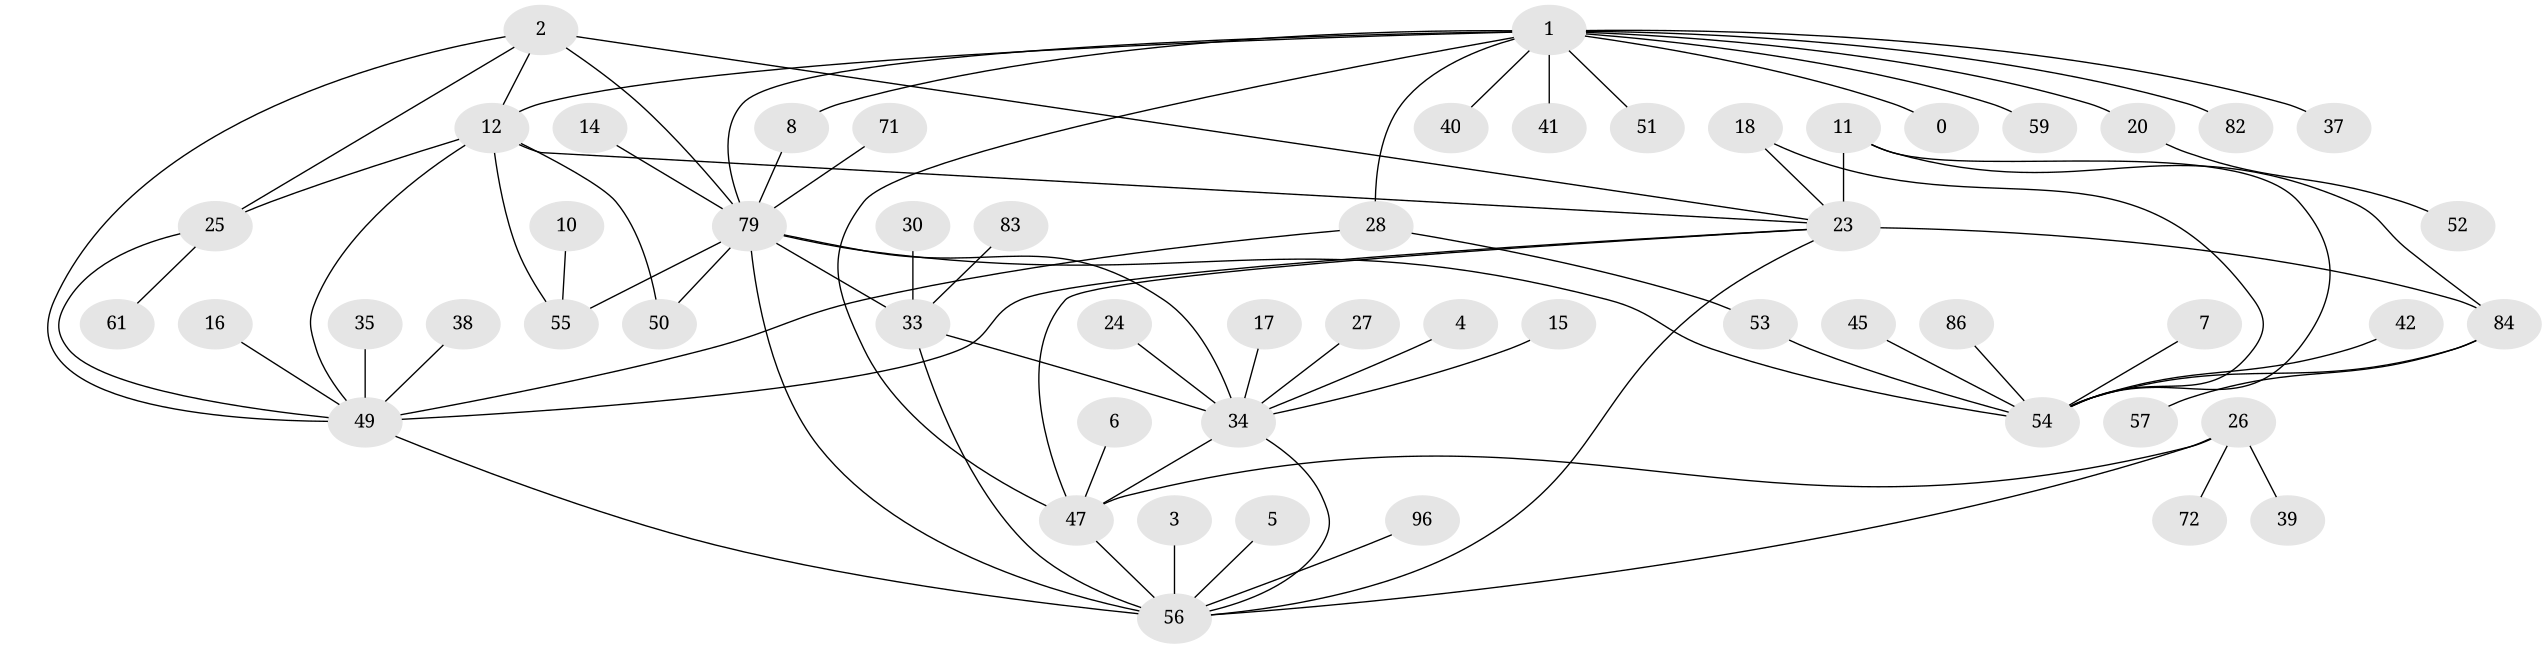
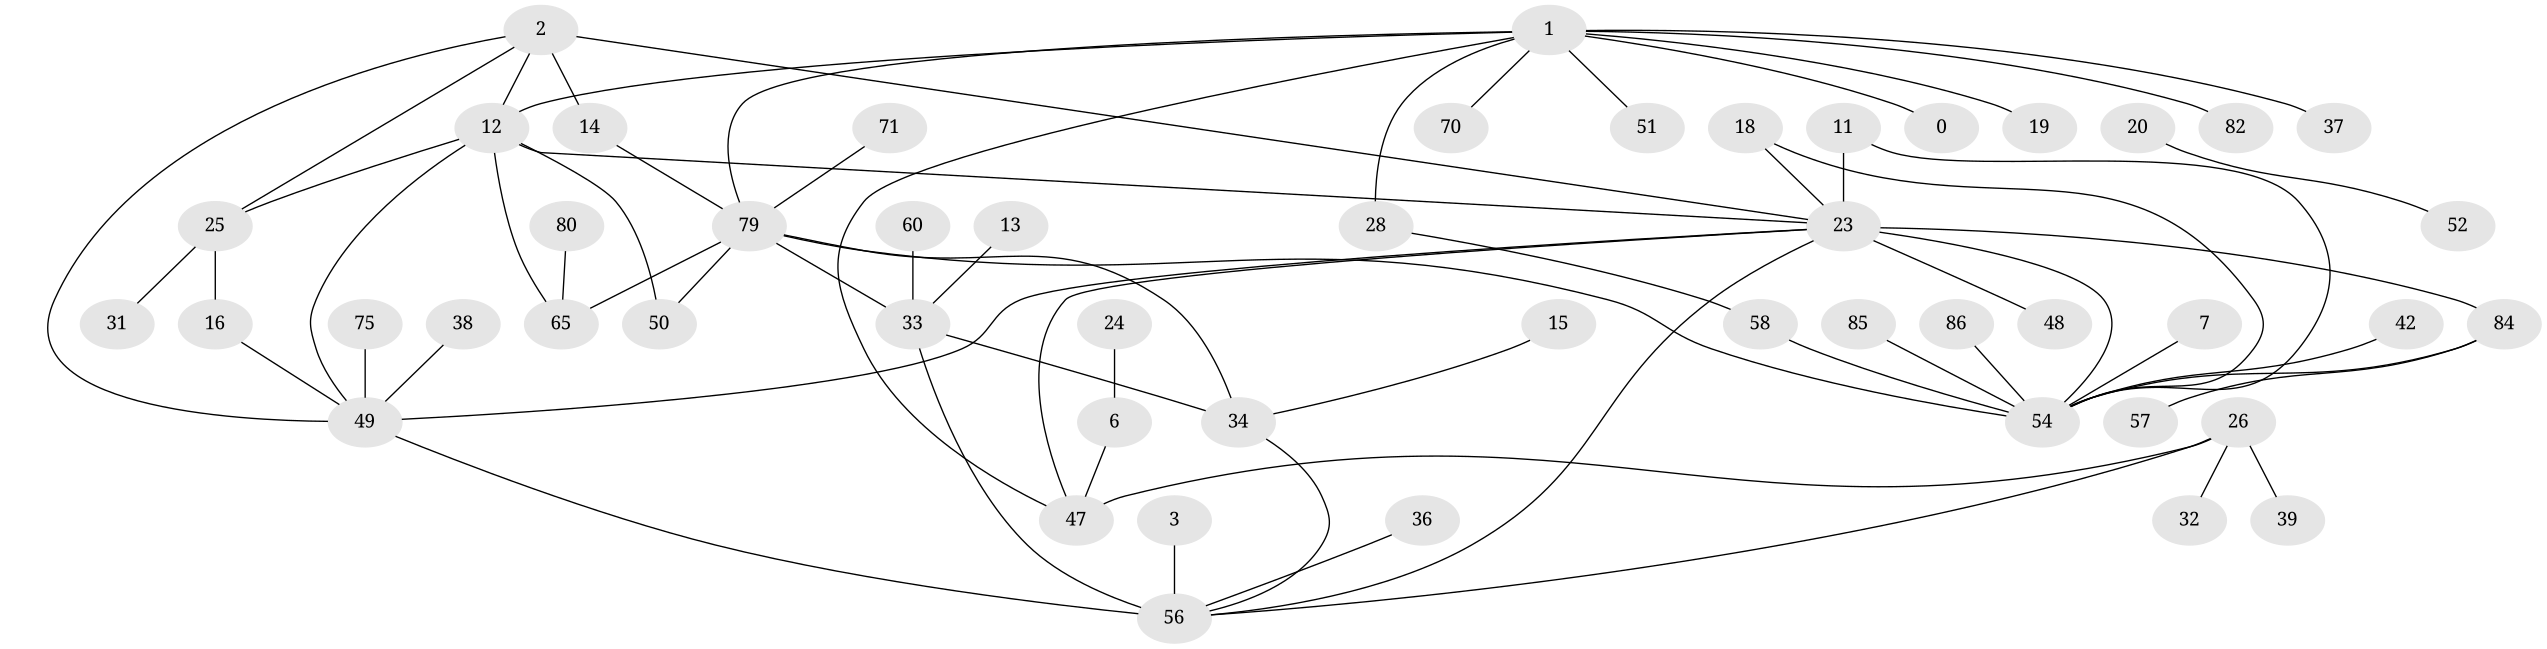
edge "1" -- "20": removed
edge "2" -- "79": now "2" -- "14"
node "8": removed
node "40": label "40" -> "70"
node "41": removed
node "59": label "59" -> "19"
edge "11" -- "84": removed
node "10": label "10" -> "80"
node "30": label "30" -> "60"
node "83": label "83" -> "13"
edge "23" -- "54": added
edge "28" -- "49": removed
node "61": label "61" -> "31"
node "35": label "35" -> "75"
node "55": label "55" -> "65"
node "17": removed
node "27": removed
node "4": removed
node "53": label "53" -> "58"
node "45": label "45" -> "85"
node "48": added
edge "25" -- "49": now "25" -- "16"
edge "24" -- "34": now "24" -- "6"
edge "34" -- "47": removed
edge "79" -- "56": removed
node "5": removed
node "96": label "96" -> "36"
node "72": label "72" -> "32"
edge "47" -- "56": removed
